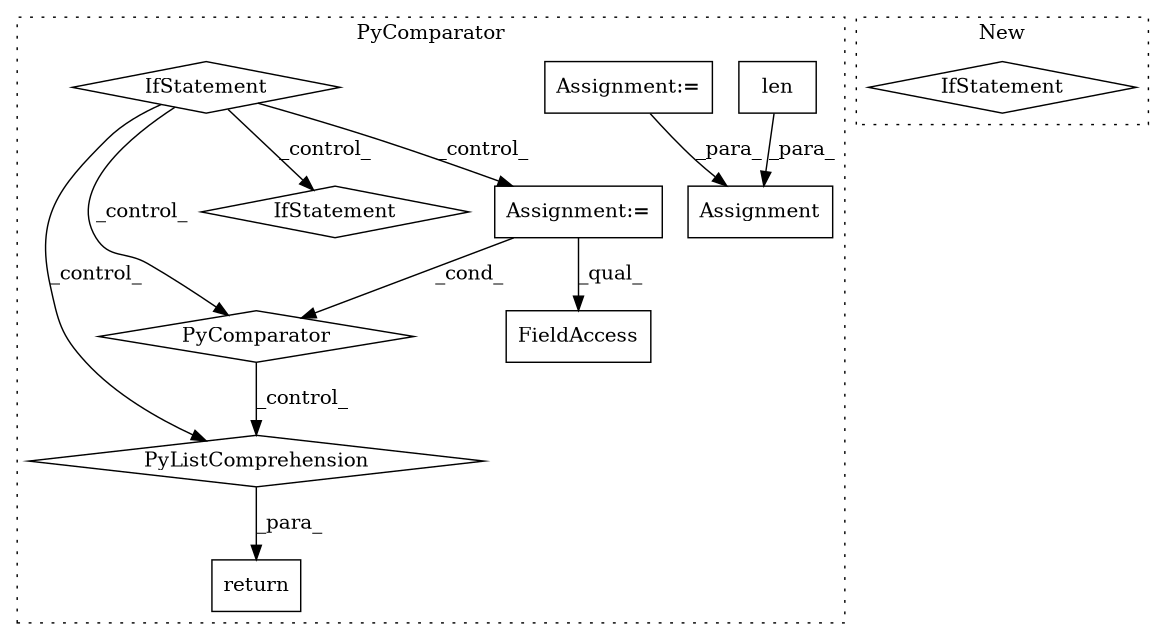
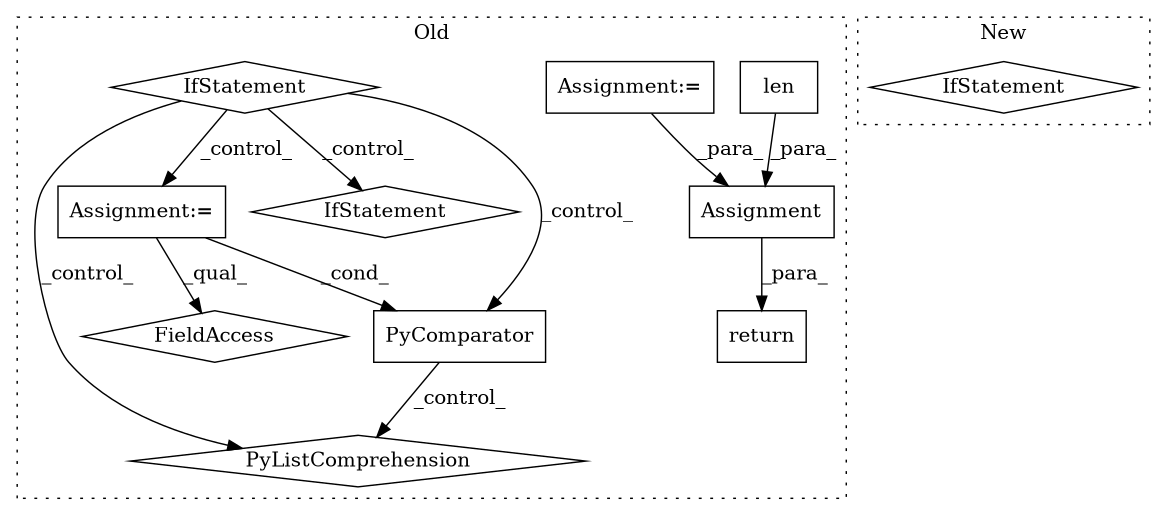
cluster "PyComparator": label "PyComparator" -> "Old"
node "PyComparator": shape diamond -> box
node "FieldAccess": shape box -> diamond
edge "PyListComprehension" -> "return": now "Assignment" -> "return"
